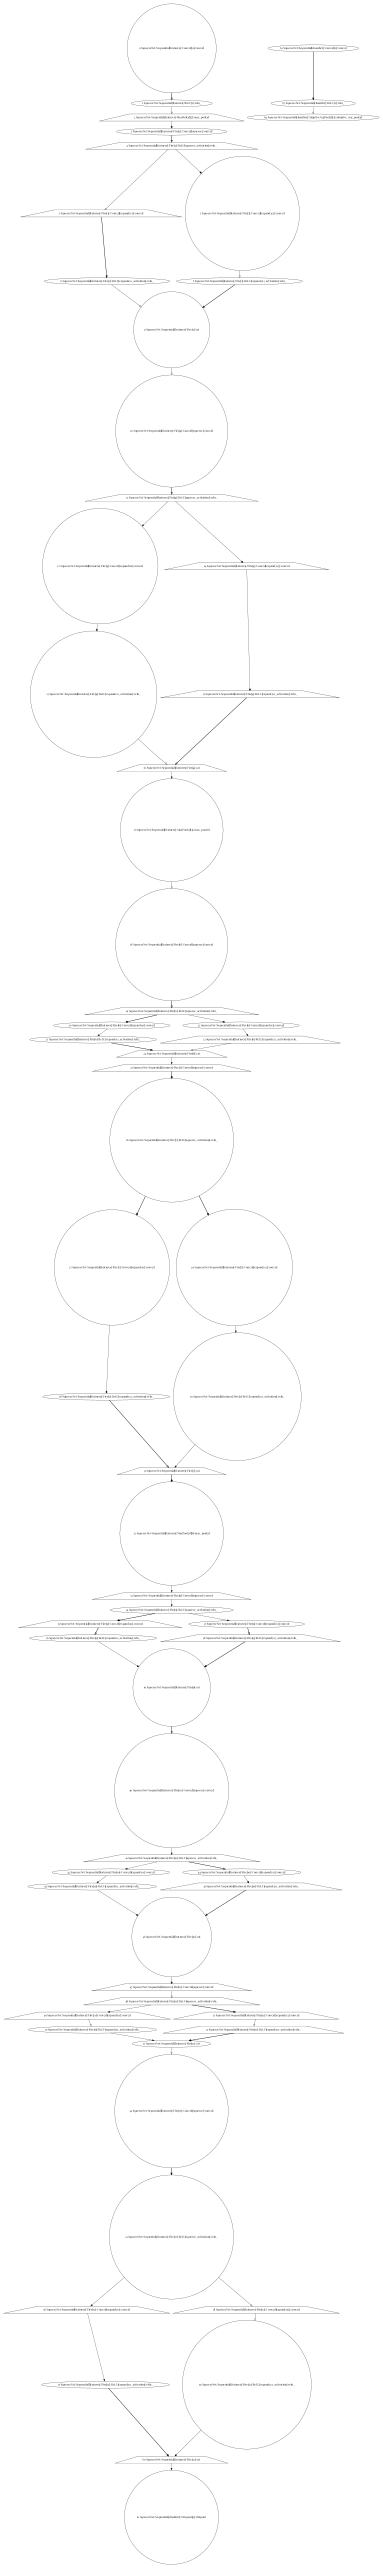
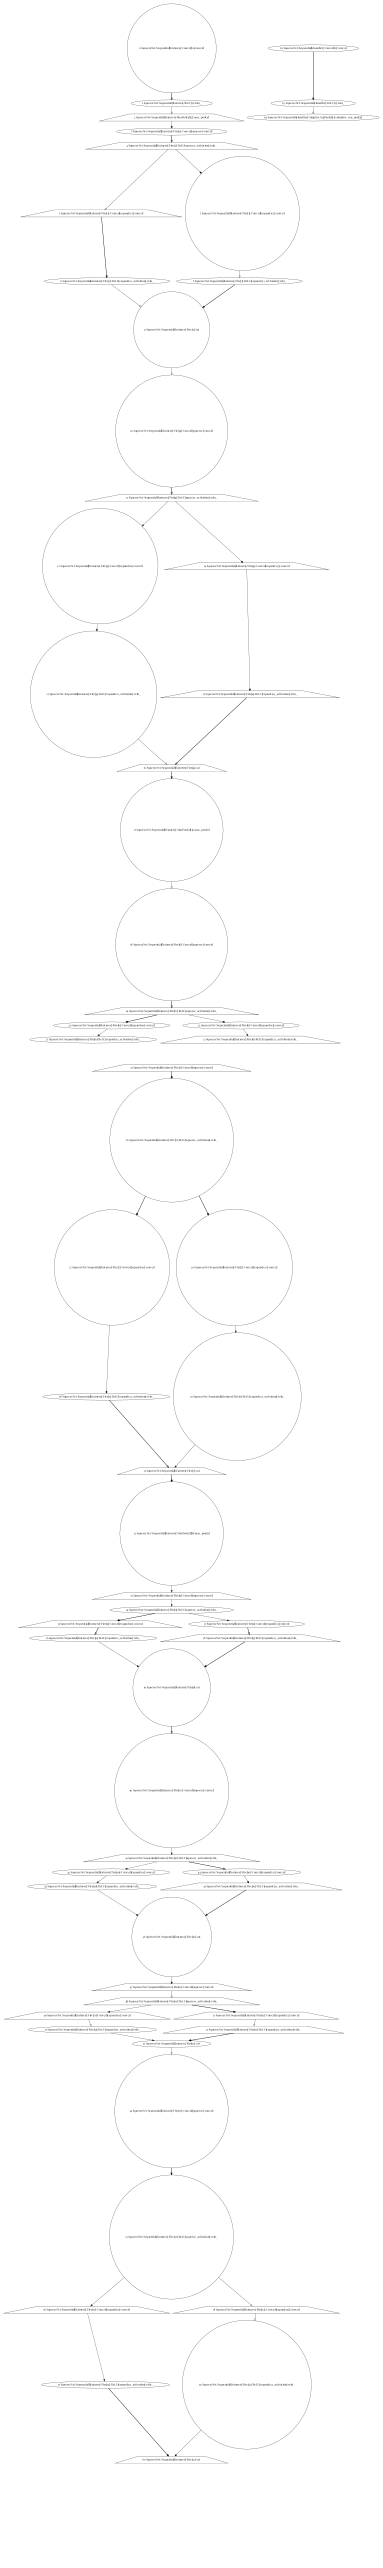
edge "16 SqueezeNet/Sequential[features]/Fire[4]/cat" -> "17 SqueezeNet/Sequential[features]/MaxPool2d[5]/max_pool2d": style solid -> bold
node "24 SqueezeNet/Sequential[features]/Fire[6]/cat": removed
node "61 SqueezeNet/Sequential[classifier]/Dropout[0]/dropout": removed
